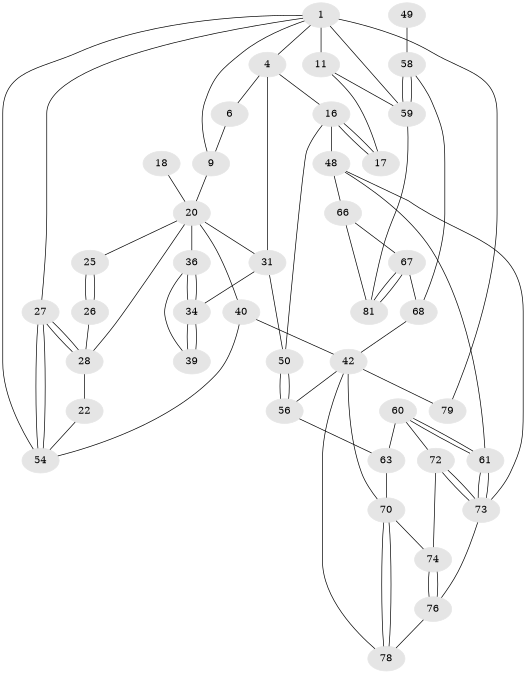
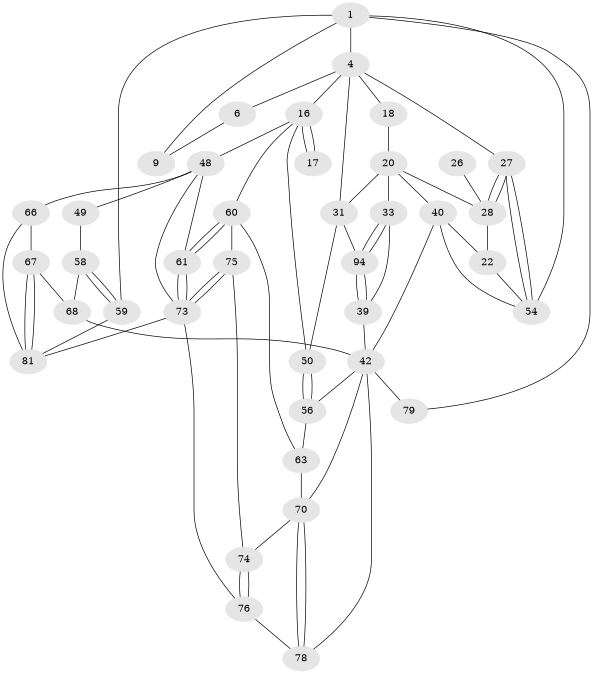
node "11": removed
edge "1" -- "27": now "4" -- "27"
edge "4" -- "18": added
edge "16" -- "60": added
edge "9" -- "20": removed
edge "48" -- "49": added
edge "40" -- "22": added
node "25": removed
node "36": label "36" -> "33"
node "34": label "34" -> "94"
edge "73" -- "81": added
edge "39" -- "42": added
node "72": label "72" -> "75"
